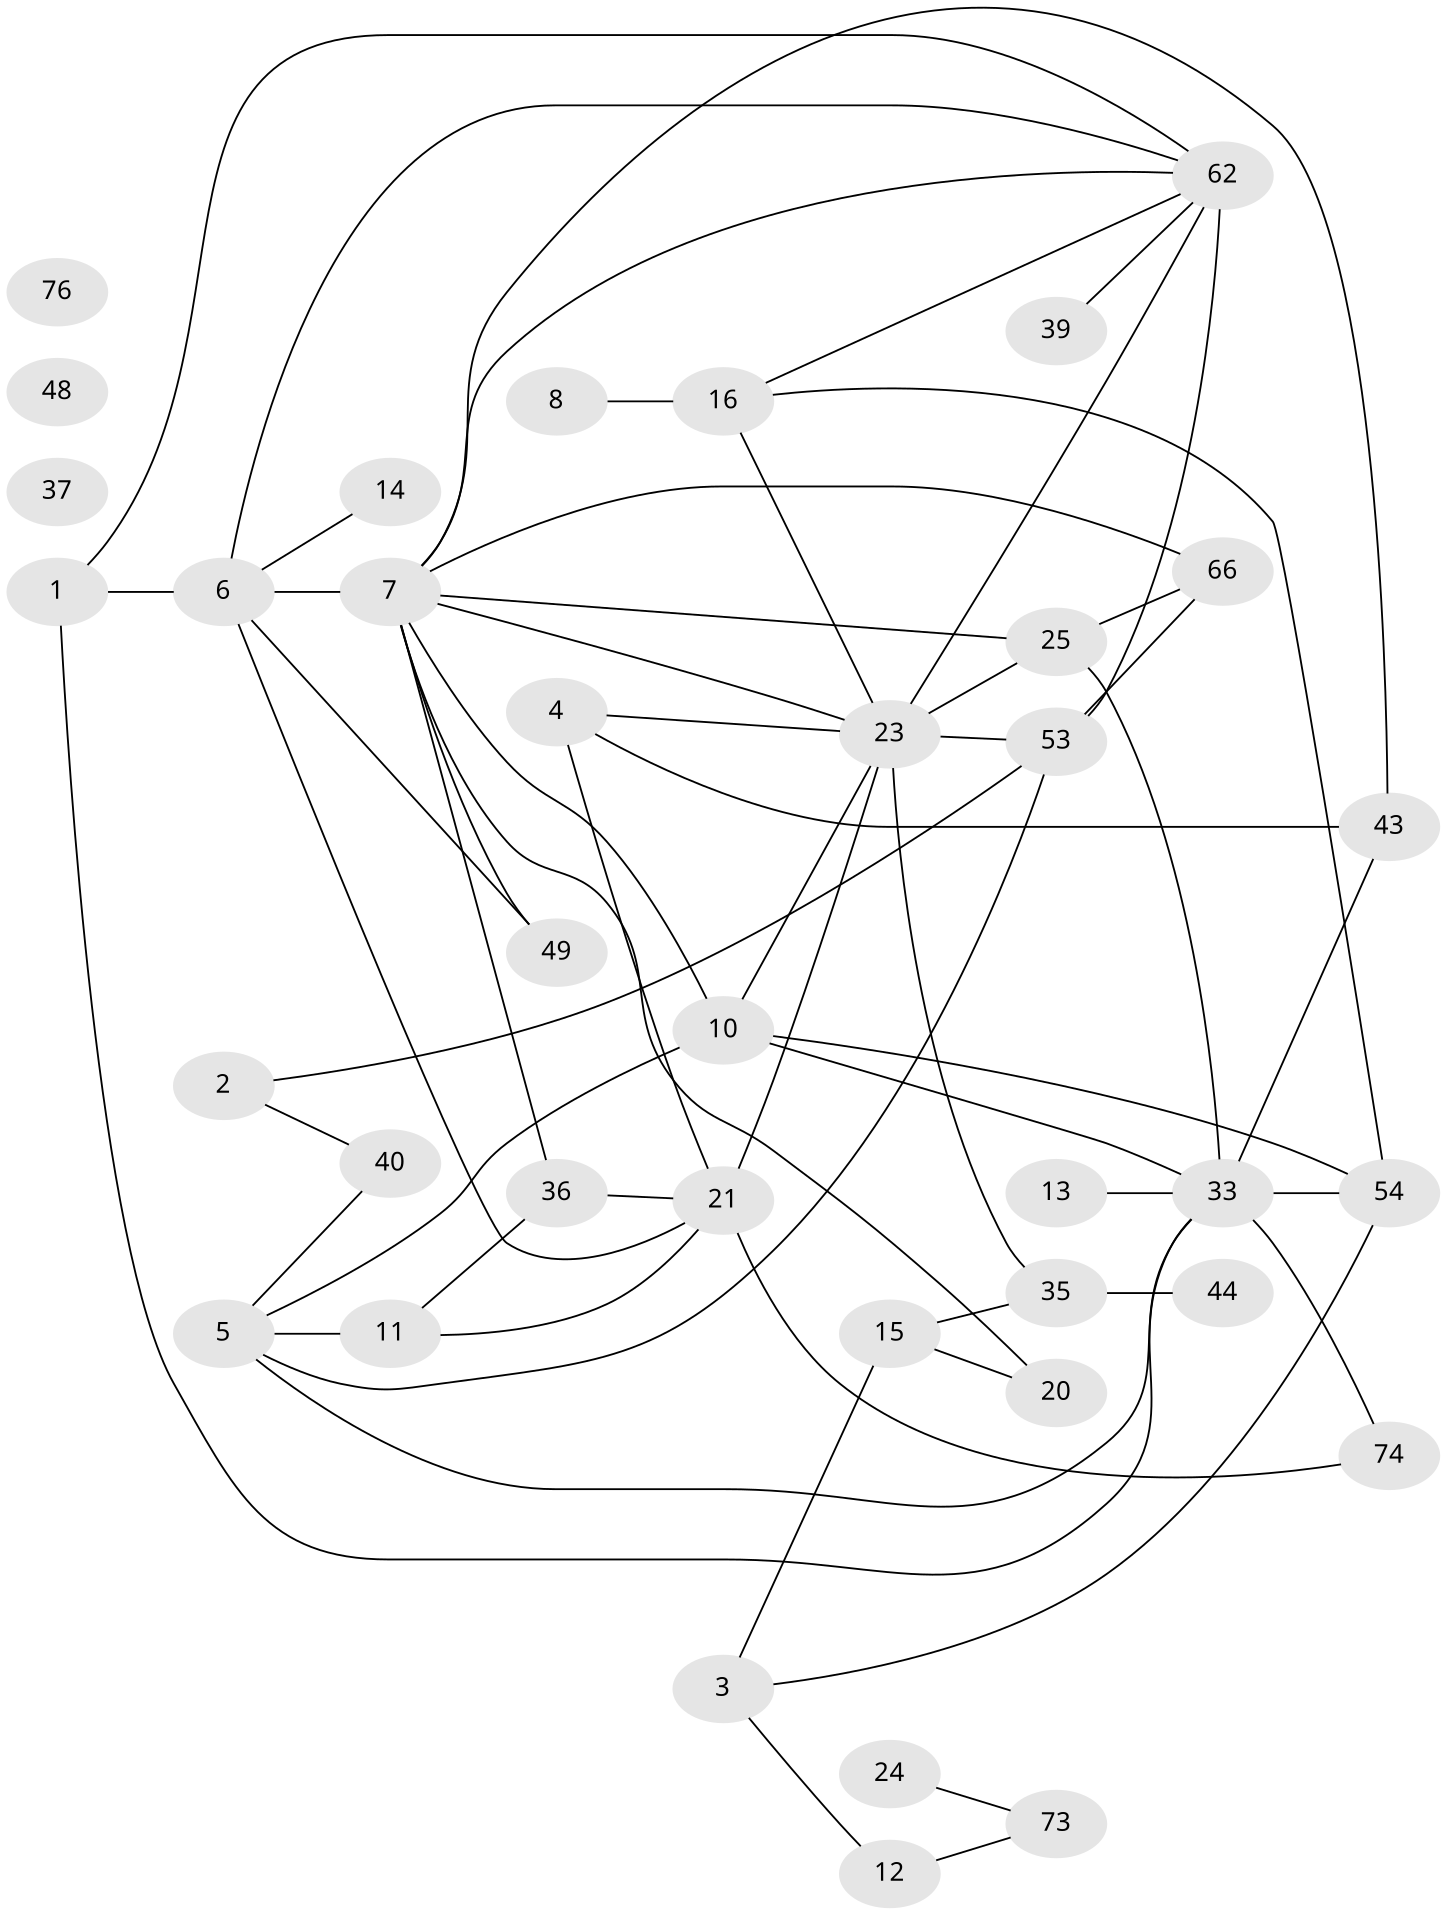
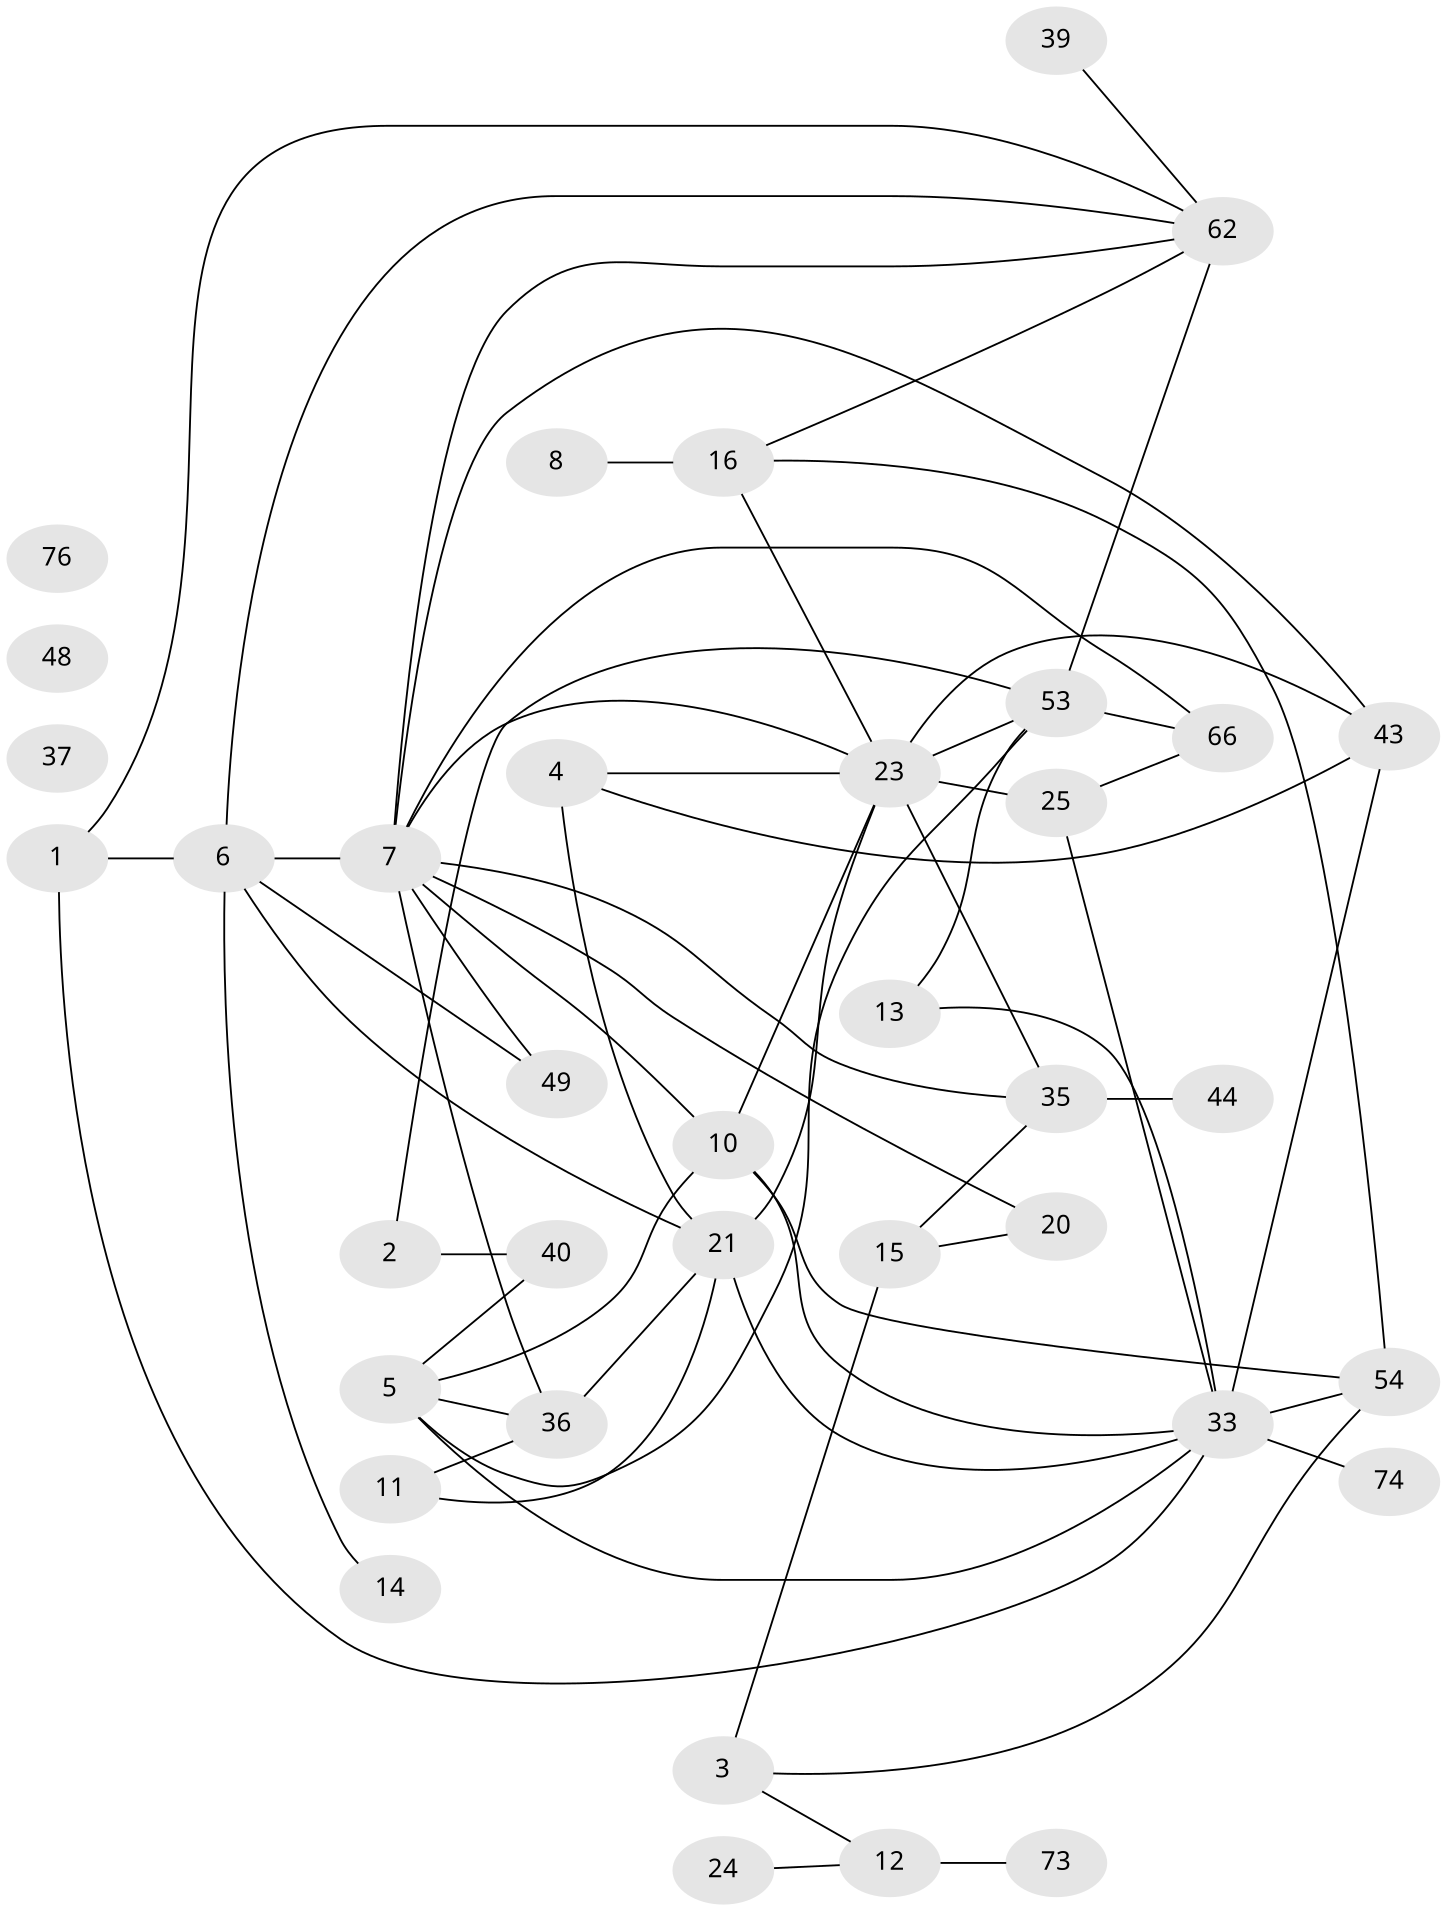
edge "62" -- "23": now "43" -- "23"
edge "7" -- "25": now "7" -- "35"
edge "53" -- "13": added
edge "5" -- "11": now "5" -- "36"
edge "21" -- "74": now "21" -- "33"
edge "24" -- "73": now "24" -- "12"
